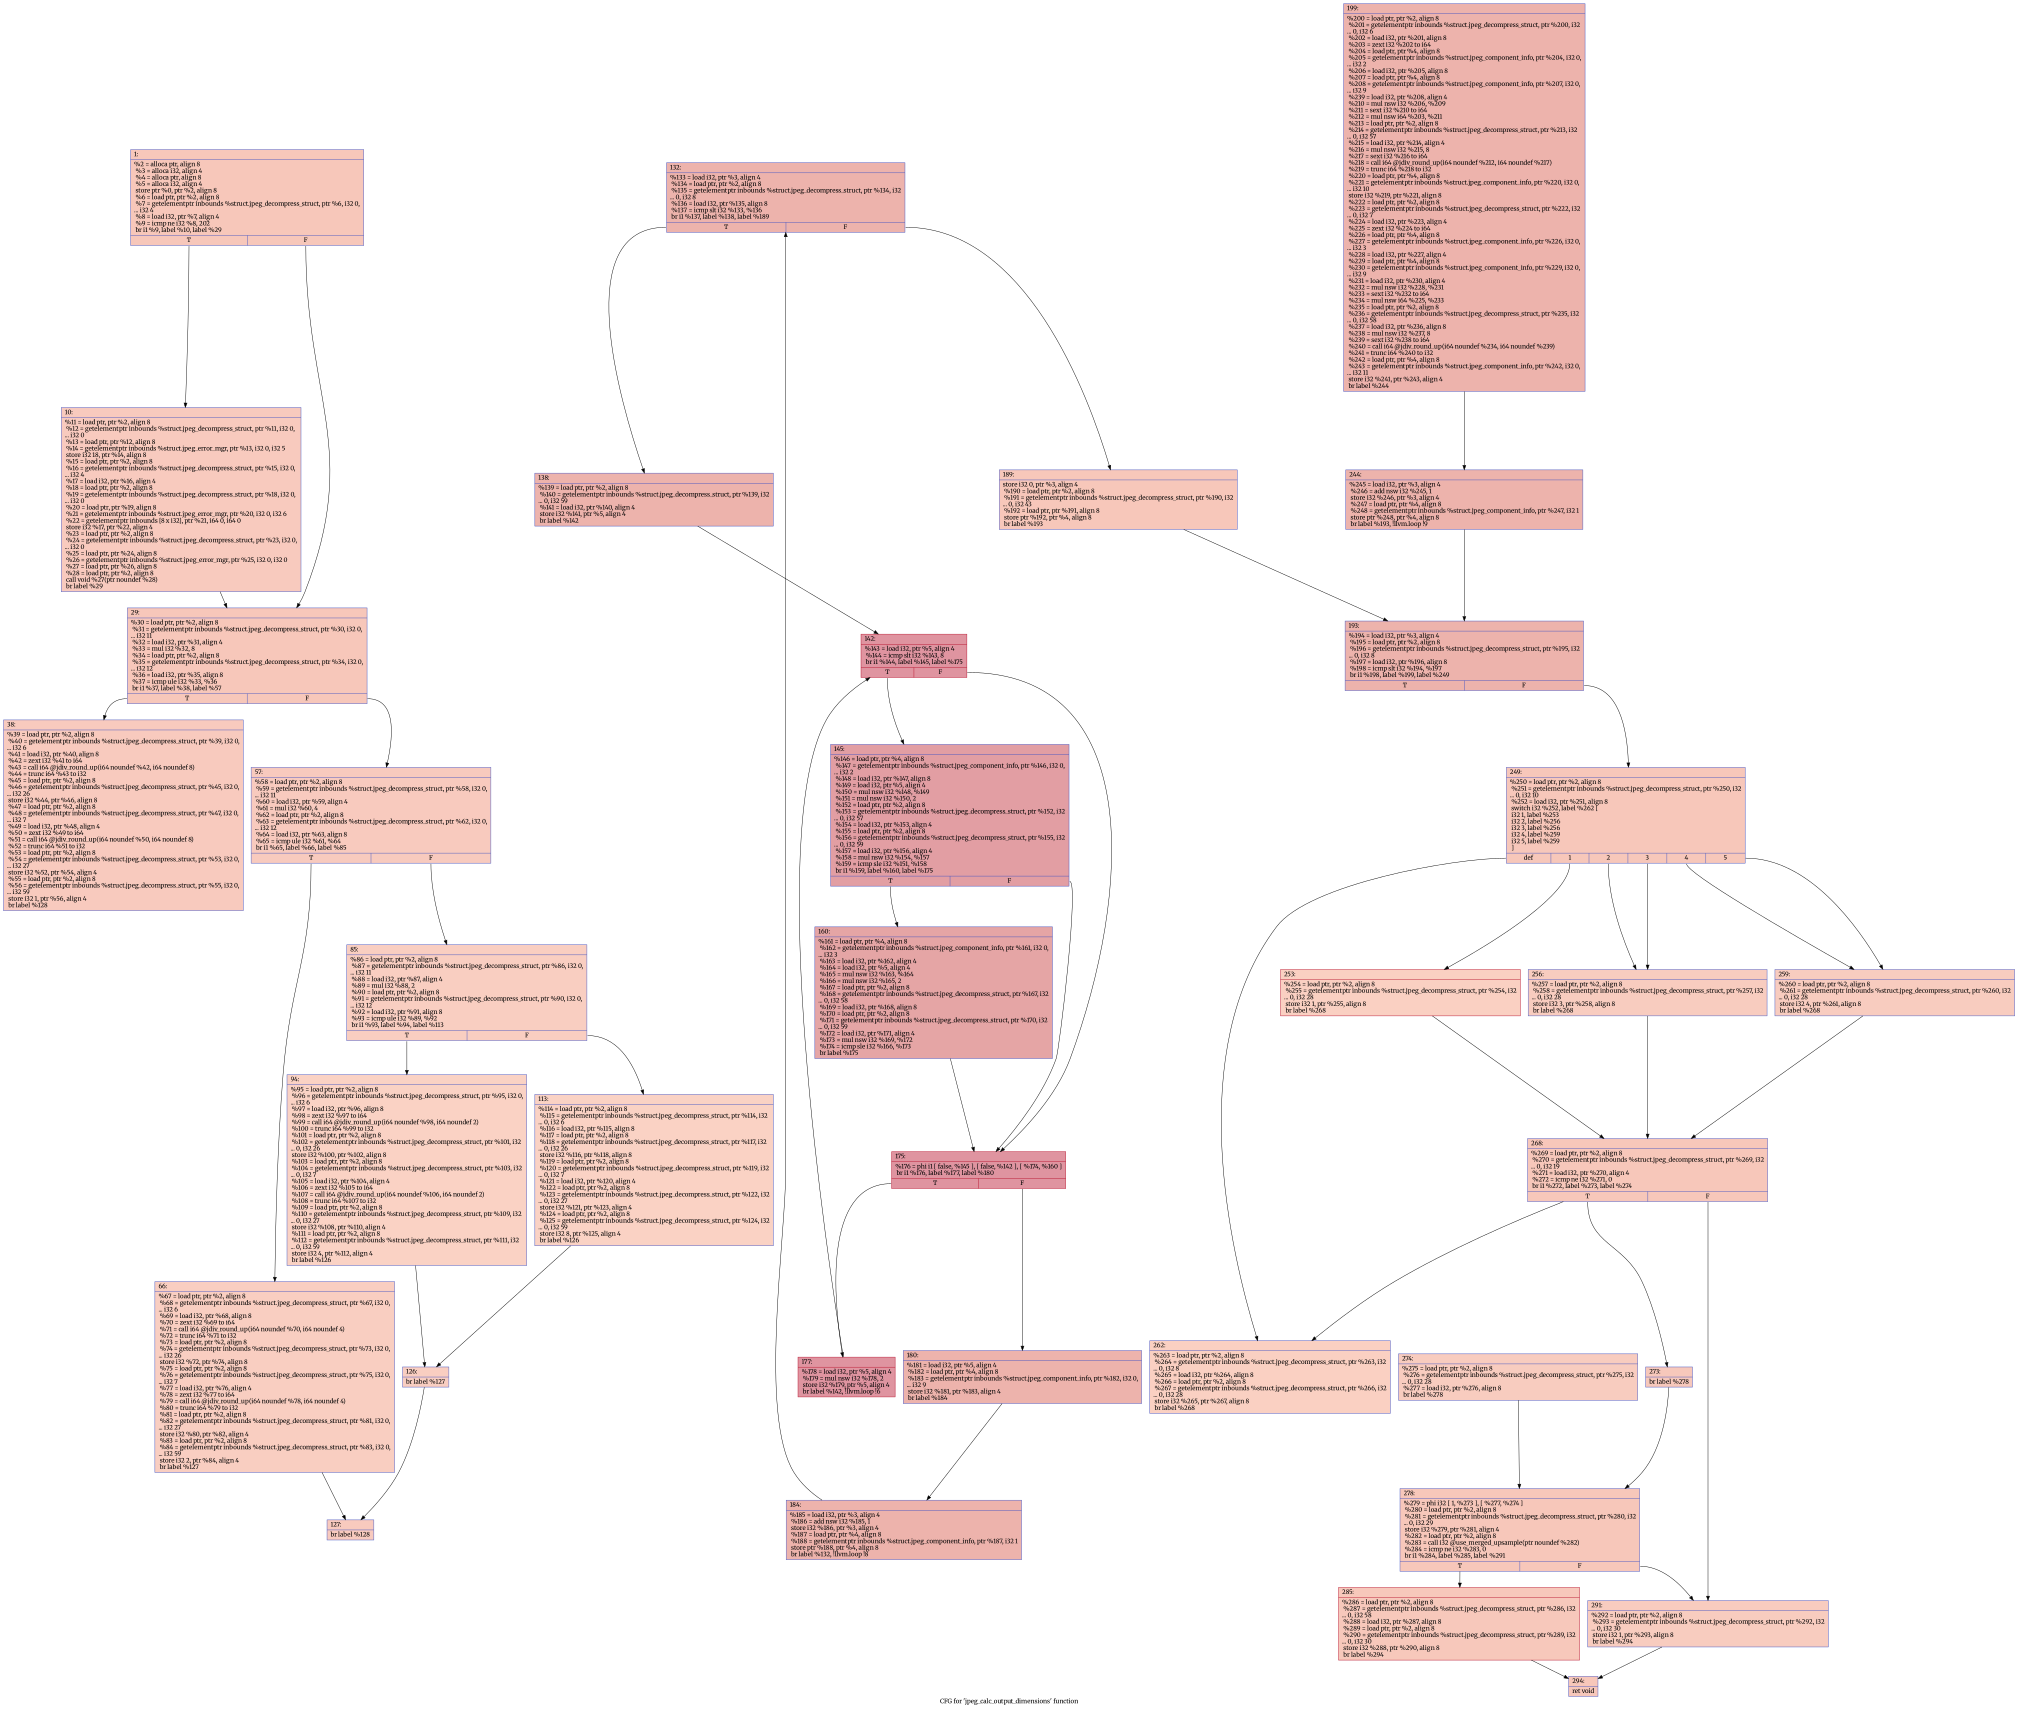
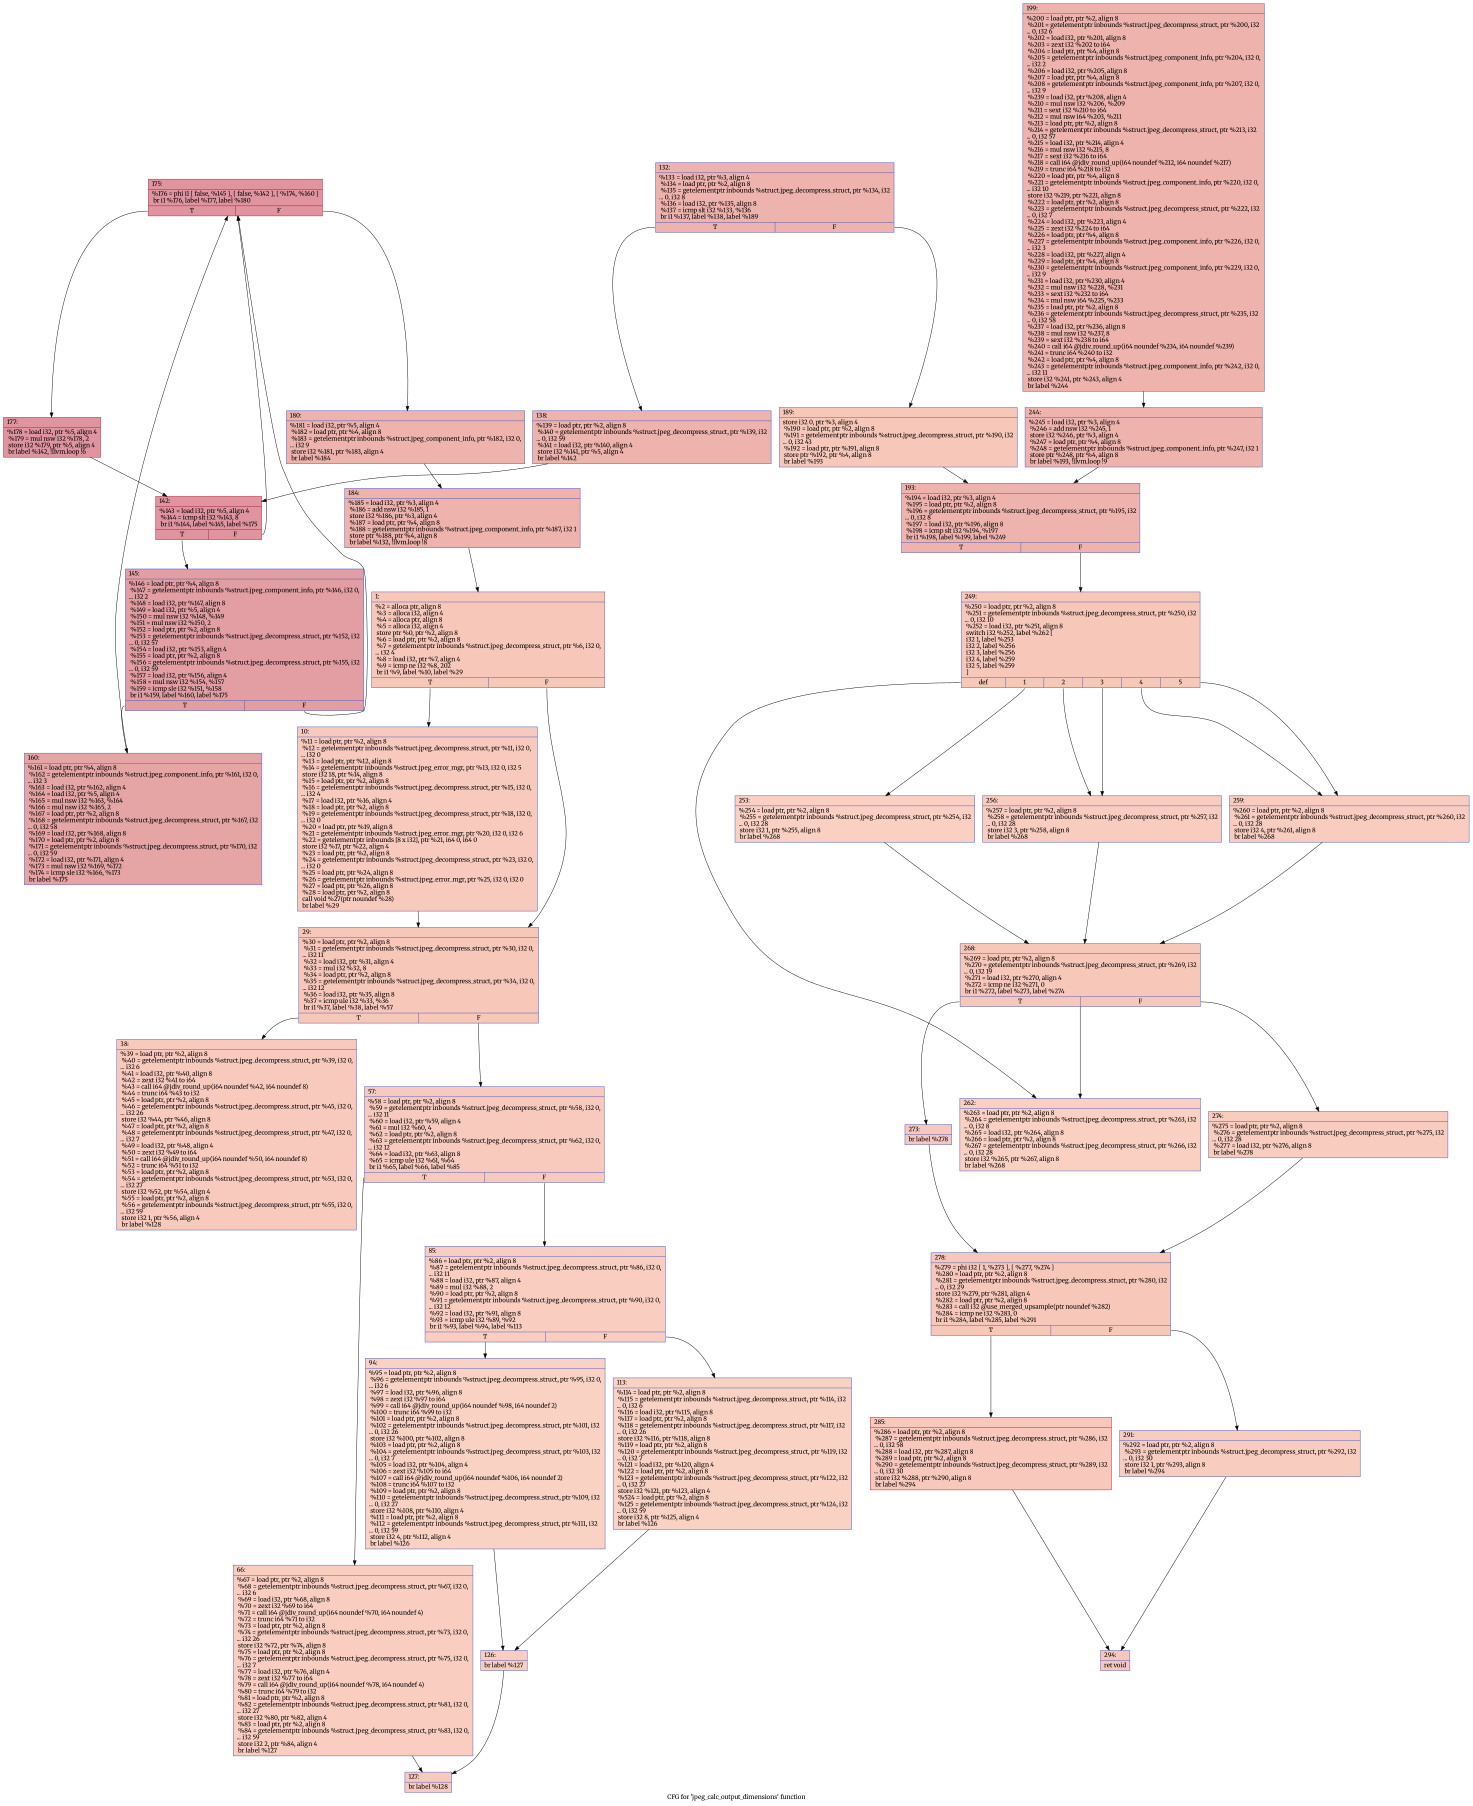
edge "184:" -> "132:": now "184:" -> "1:"
node "253:": color #b70d28ff -> #3d50c3ff
node "113:": text "%124 = load ptr, ptr %2, align 8" -> "%524 = load ptr, ptr %2, align 8"
edge "268:" -> "291:": now "268:" -> "274:"
